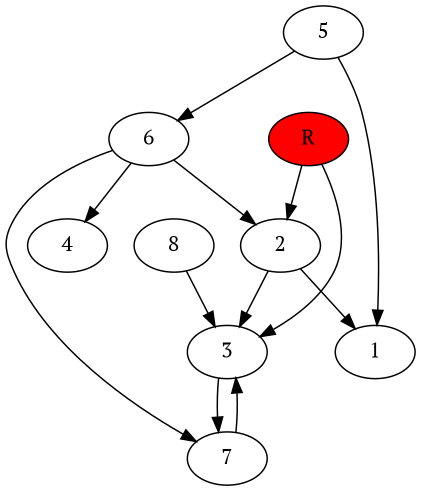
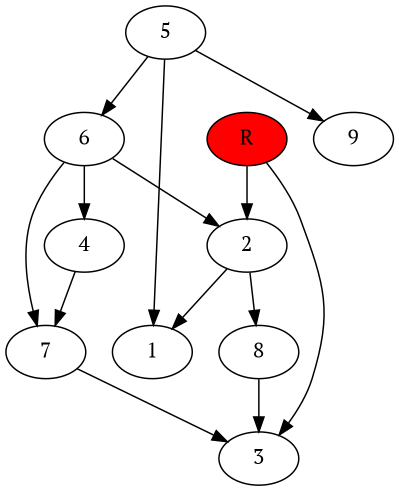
node "9": added
edge "2" -> "3": now "2" -> "8"
edge "3" -> "7": now "4" -> "7"
